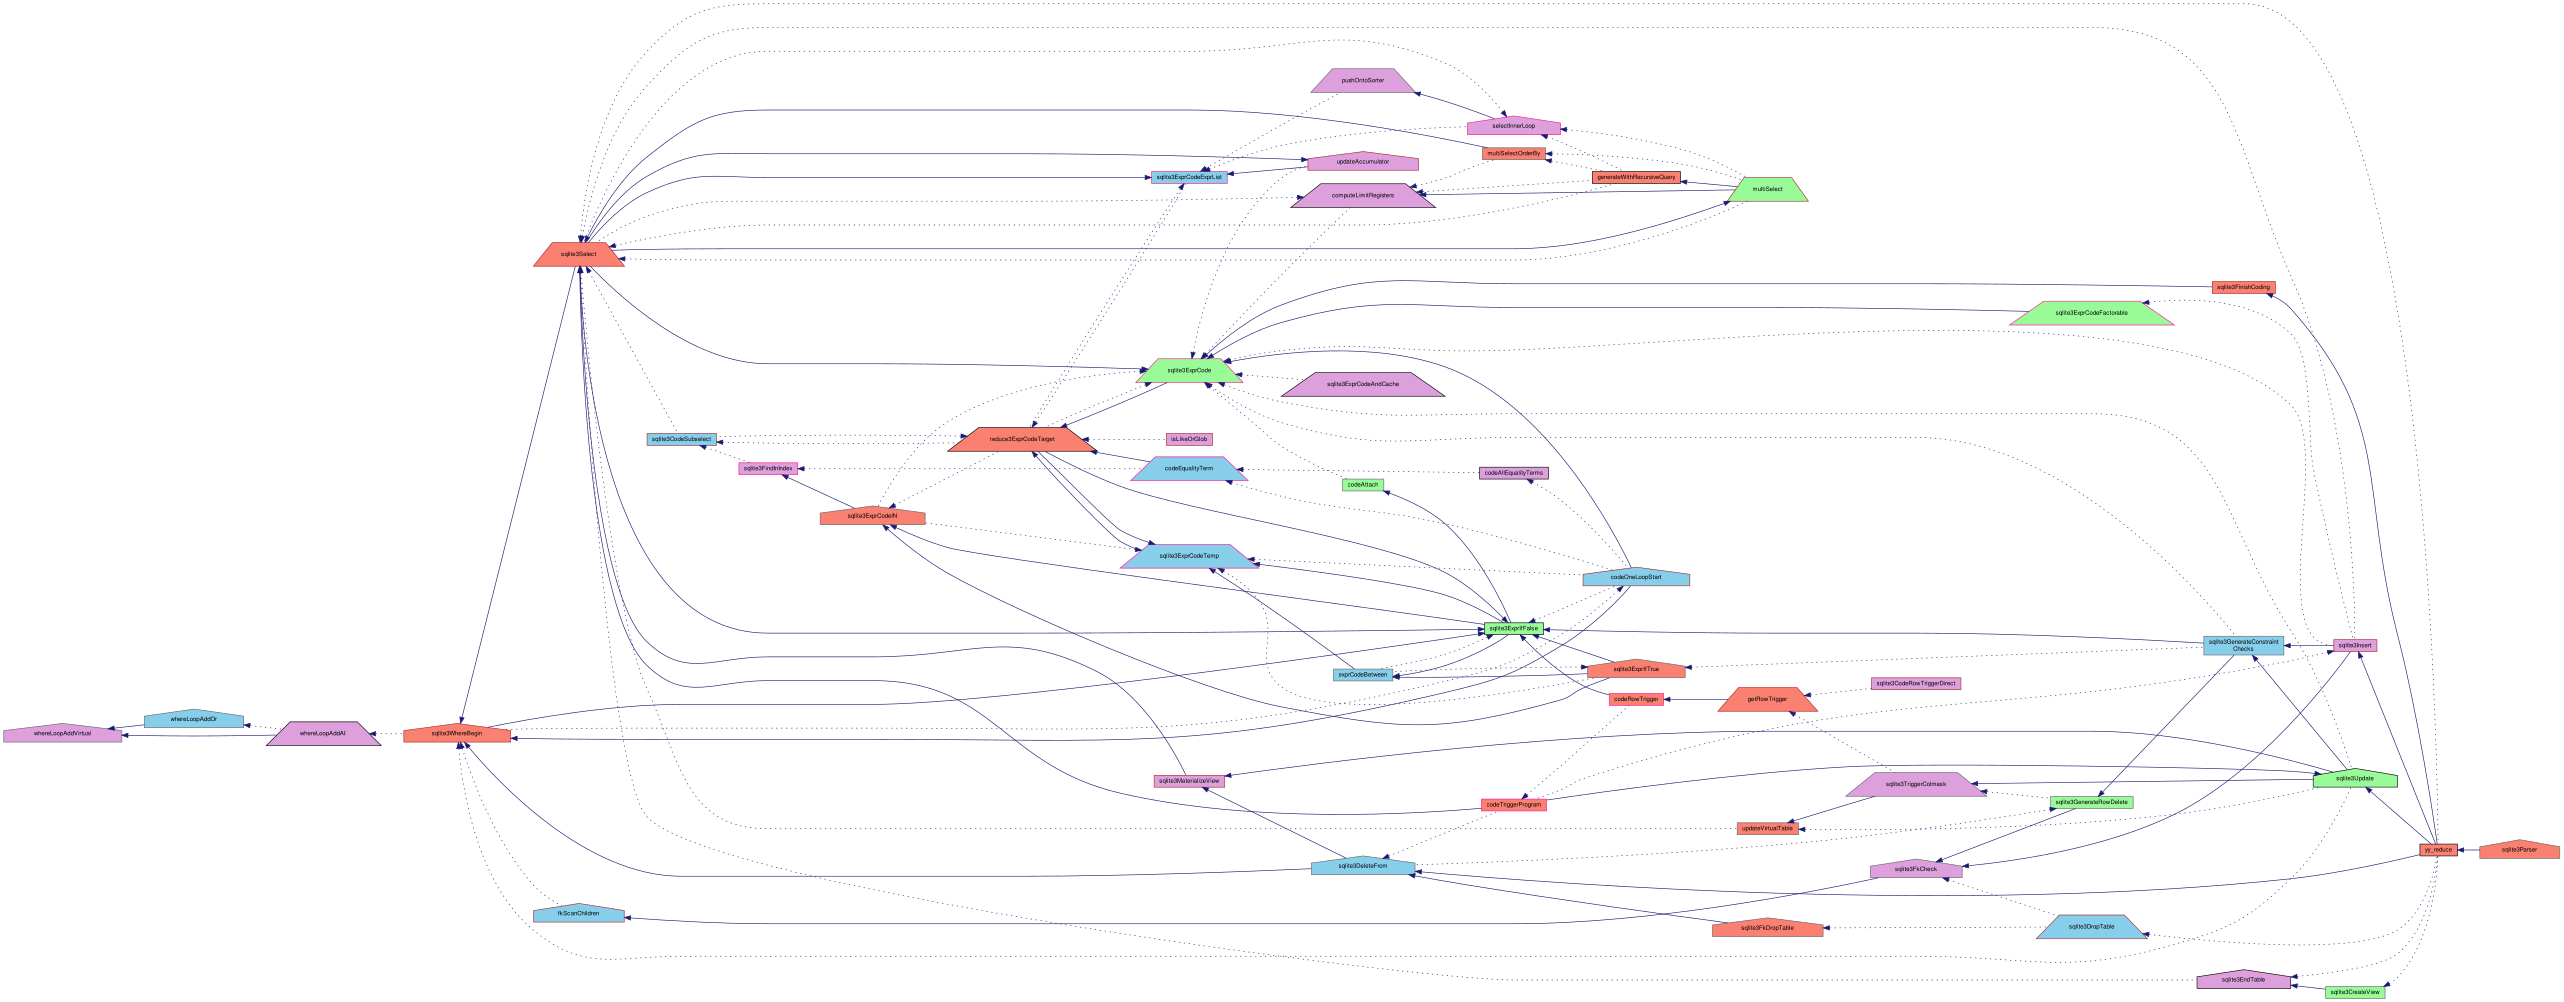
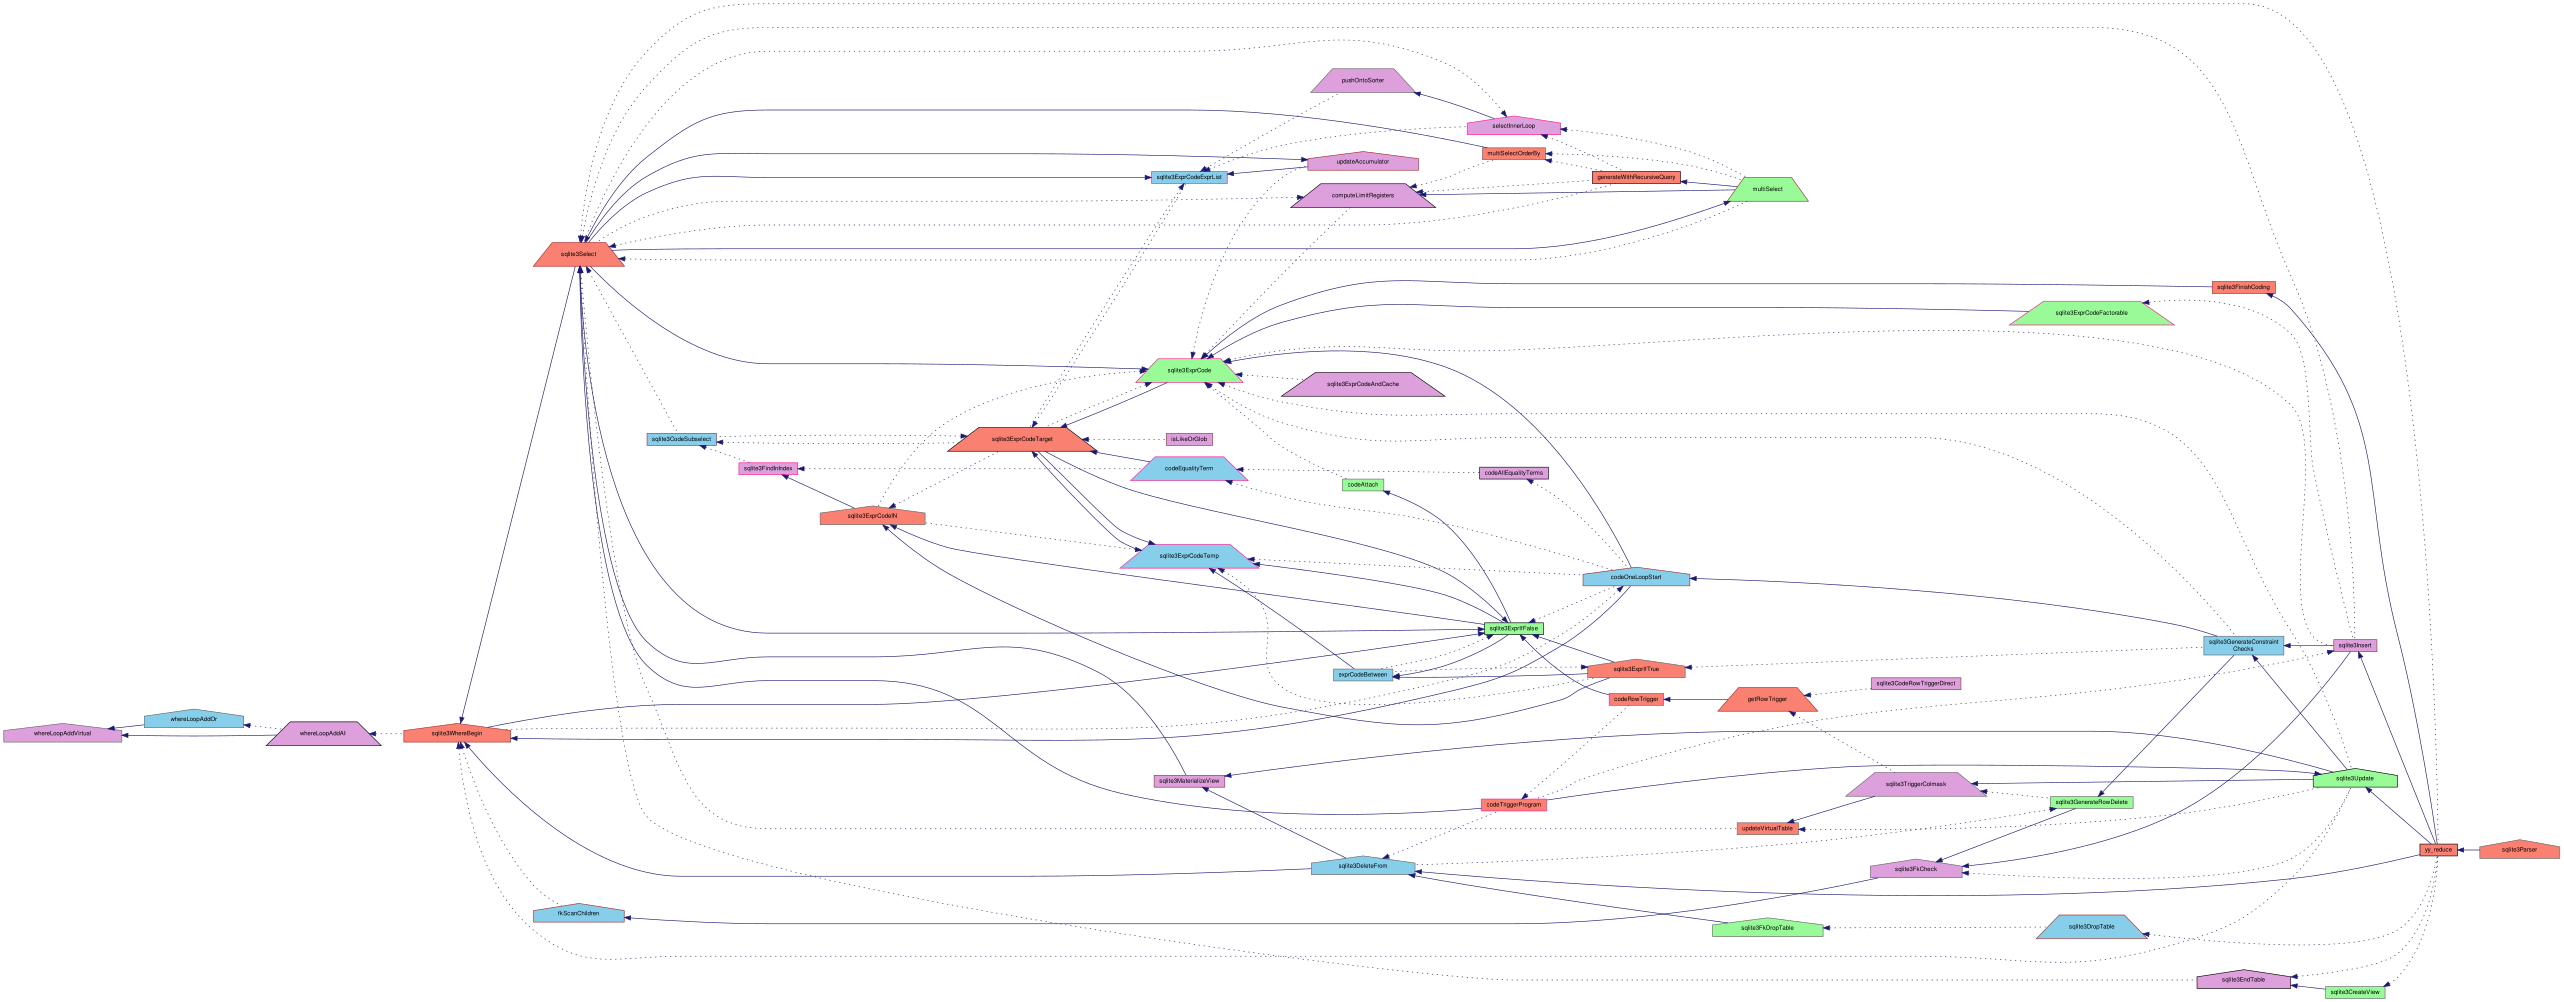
node "reduce3ExprCodeTarget": label "reduce3ExprCodeTarget" -> "sqlite3ExprCodeTarget"
edge "sqlite3GenerateConstraint Checks" -> "sqlite3ExprIfFalse": now "sqlite3GenerateConstraint Checks" -> "codeOneLoopStart"
edge "sqlite3DropTable" -> "sqlite3FkCheck": now "sqlite3Update" -> "sqlite3FkCheck"
node "sqlite3FkDropTable": fillcolor salmon -> palegreen
